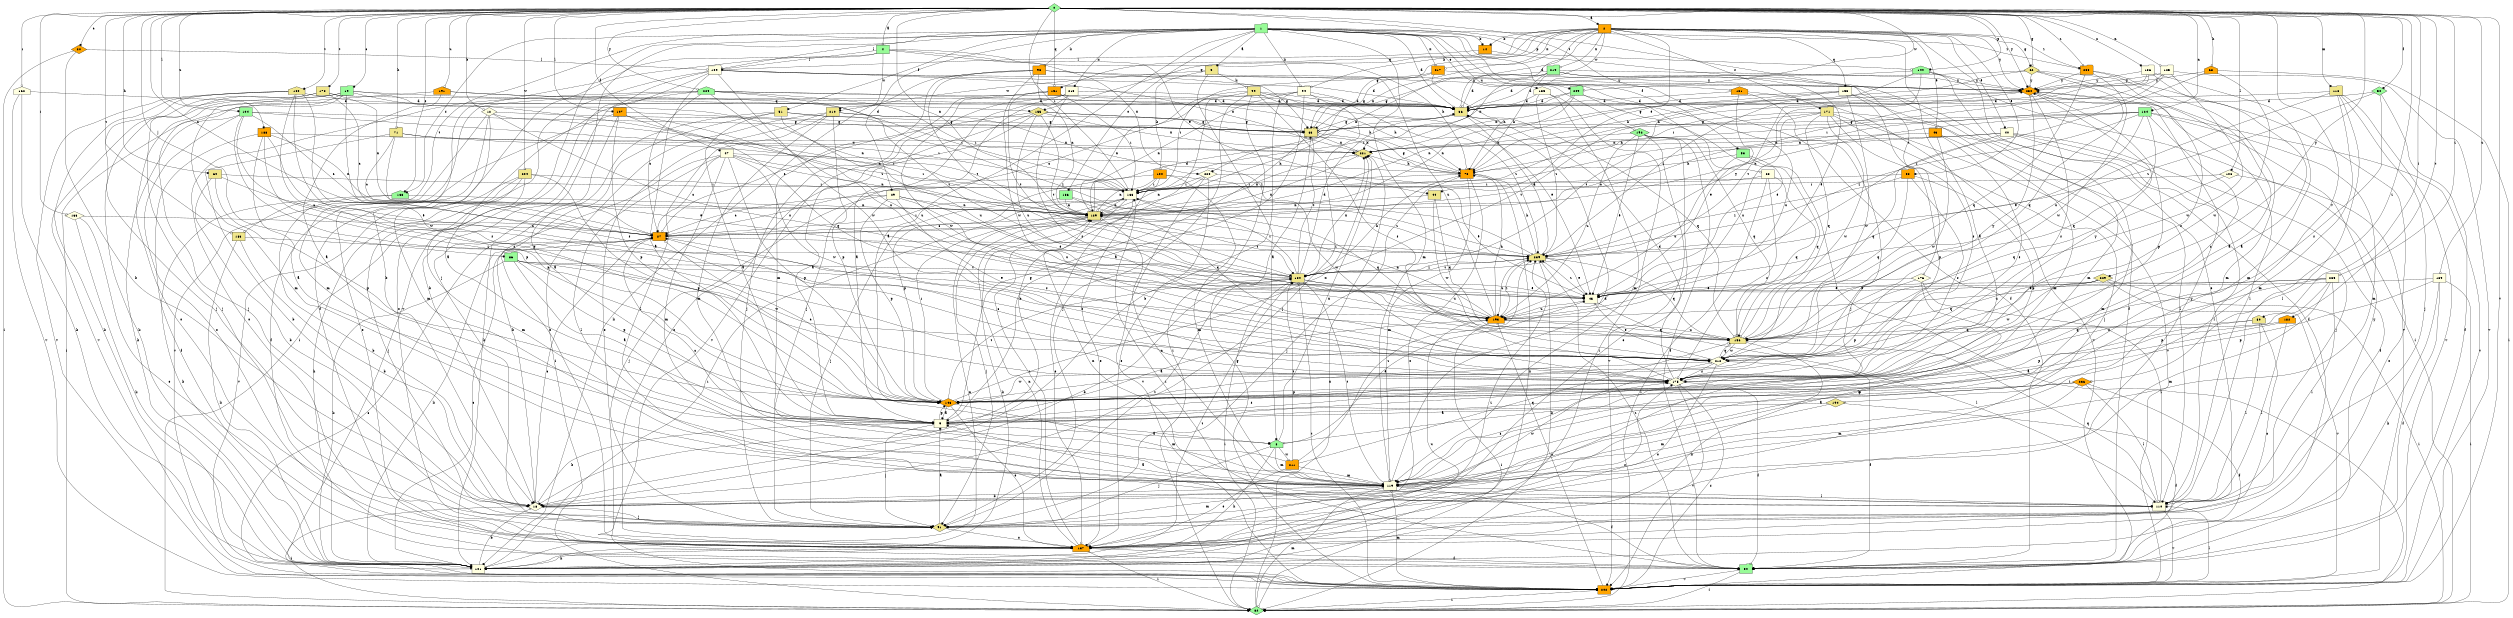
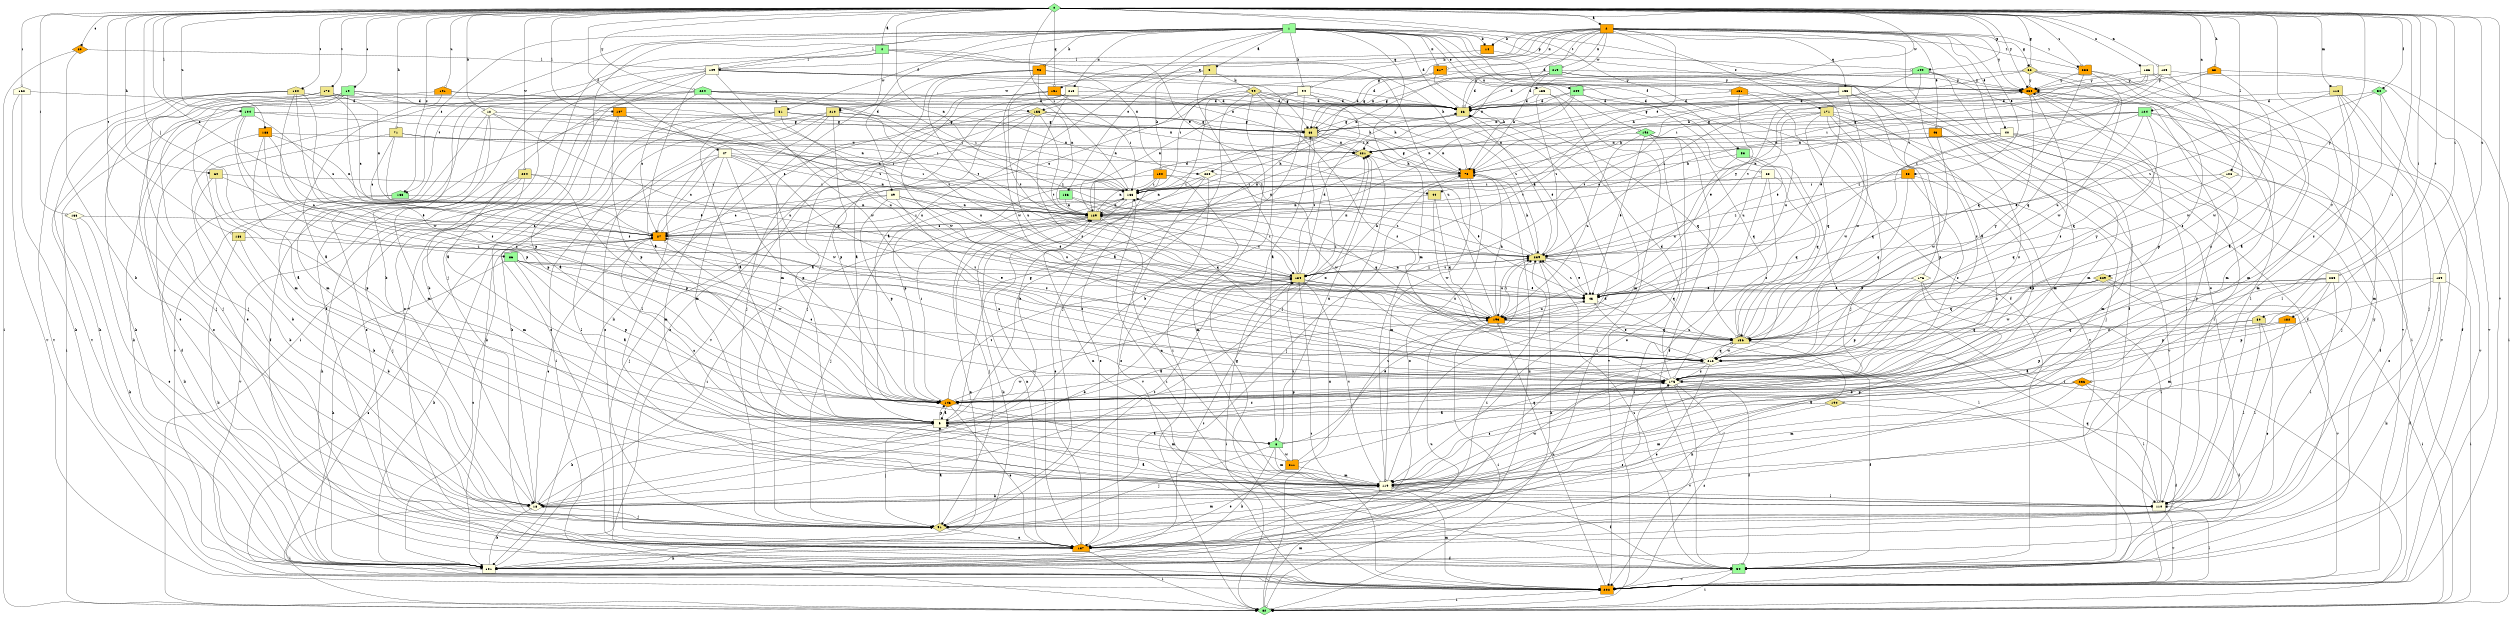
node "99": shape box -> diamond
